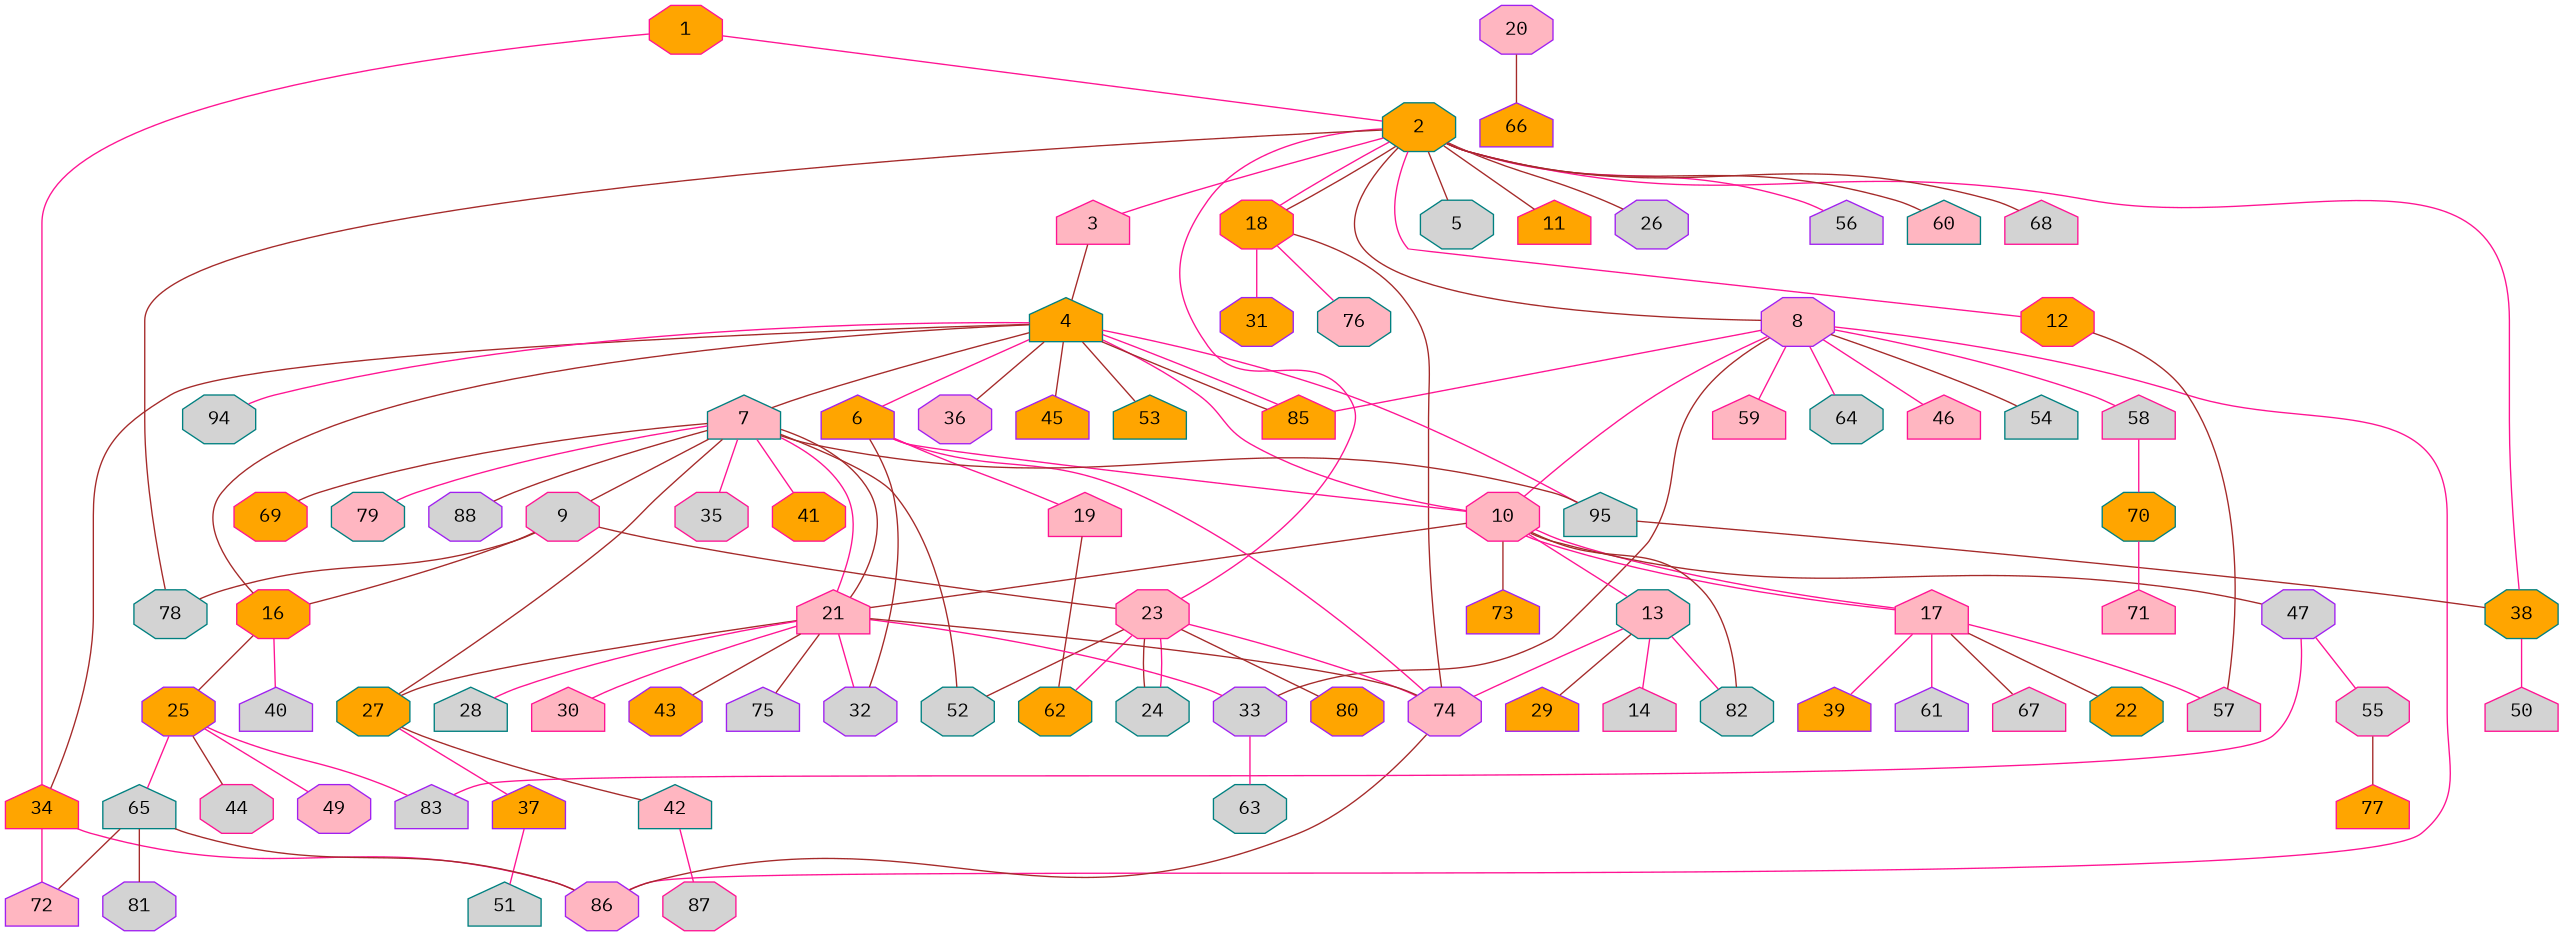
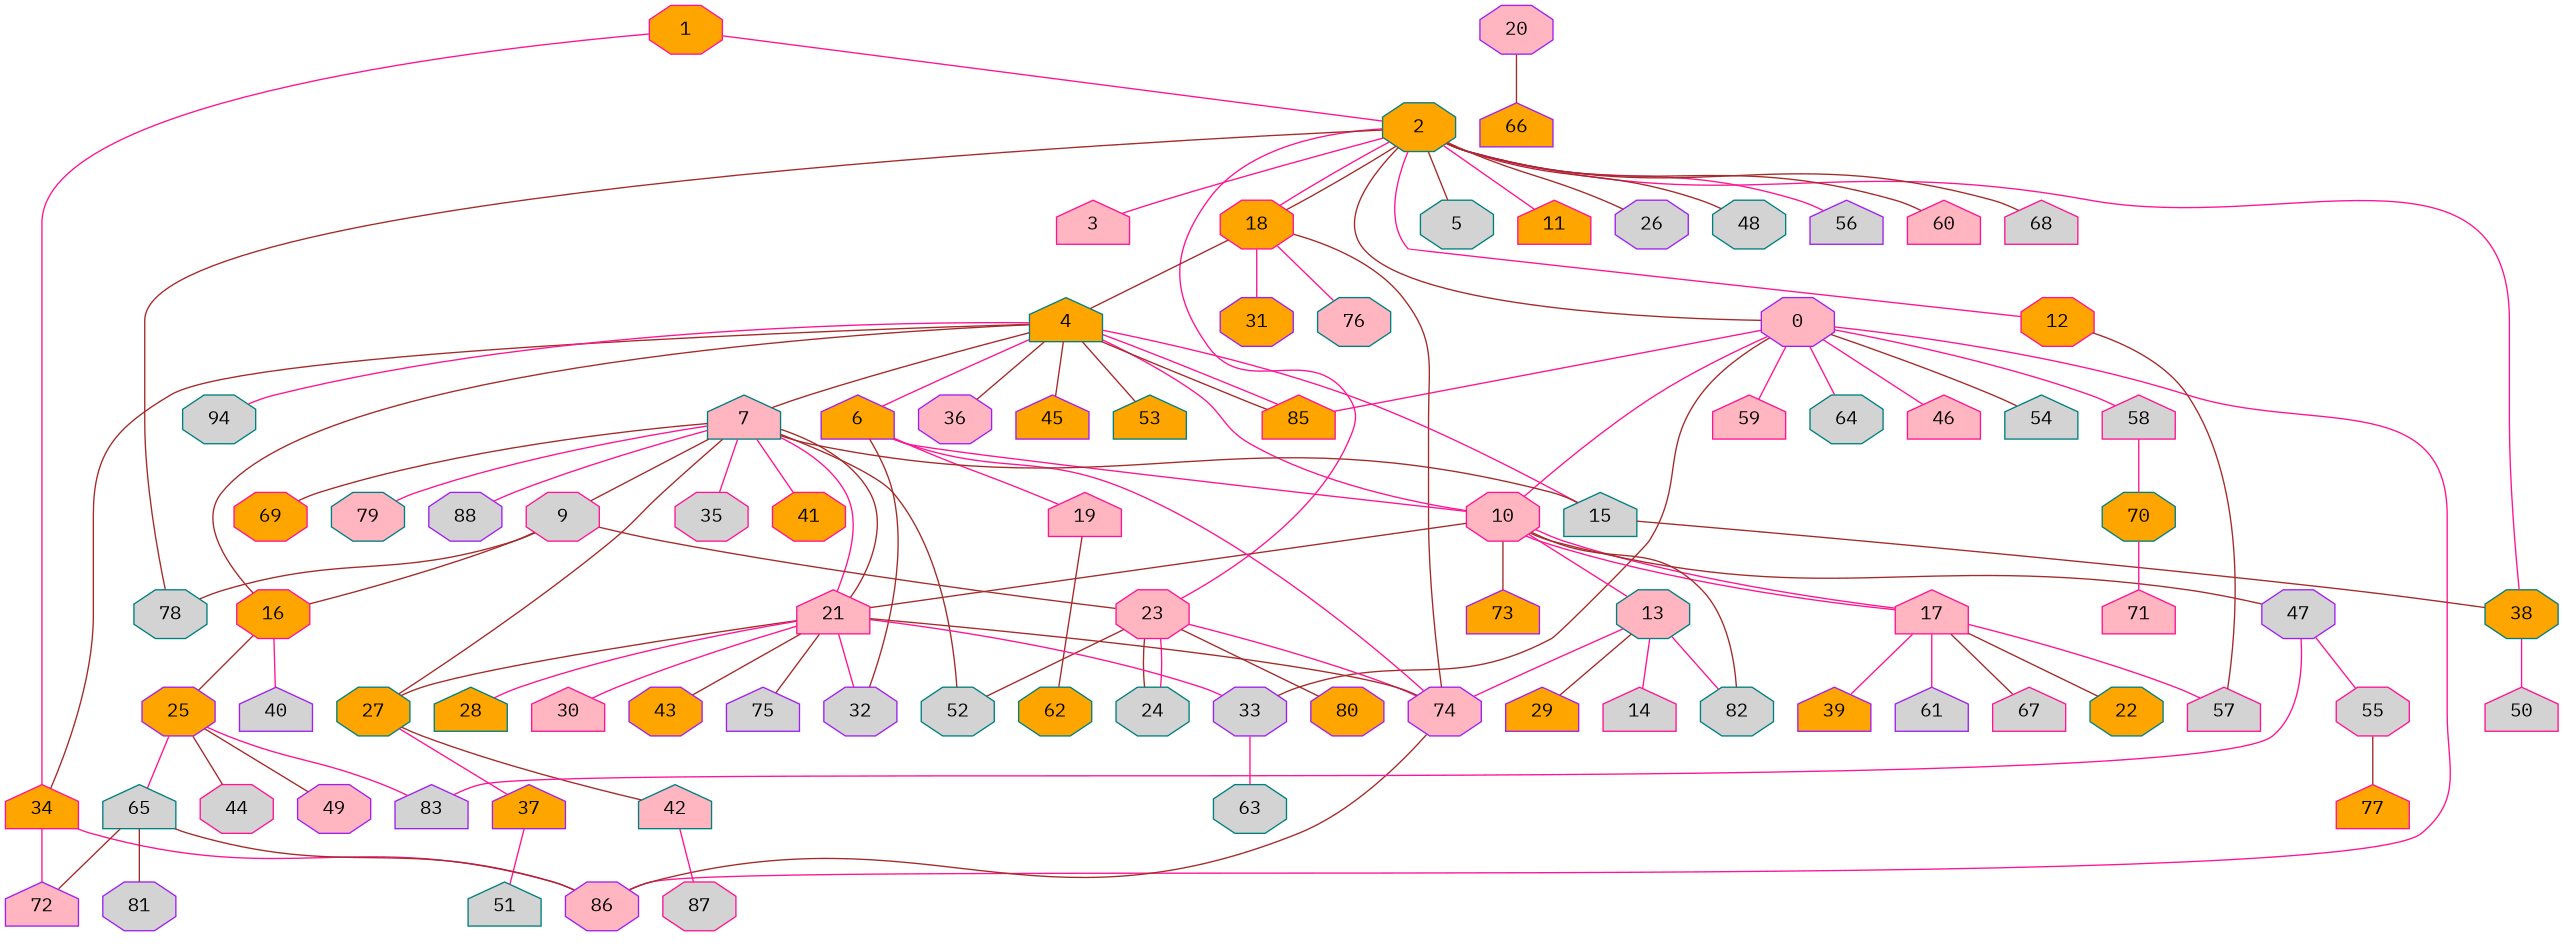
edge "2" -- "11": color brown -> deeppink
node "48": added
node "60": color teal -> deeppink
edge "3" -- "4": now "18" -- "4"
node "8": label "8" -> "0"
edge "7" -- "88": color brown -> deeppink
node "95": label "95" -> "15"
edge "23" -- "62": removed
node "28": fillcolor lightgrey -> orange
edge "25" -- "49": color deeppink -> brown
